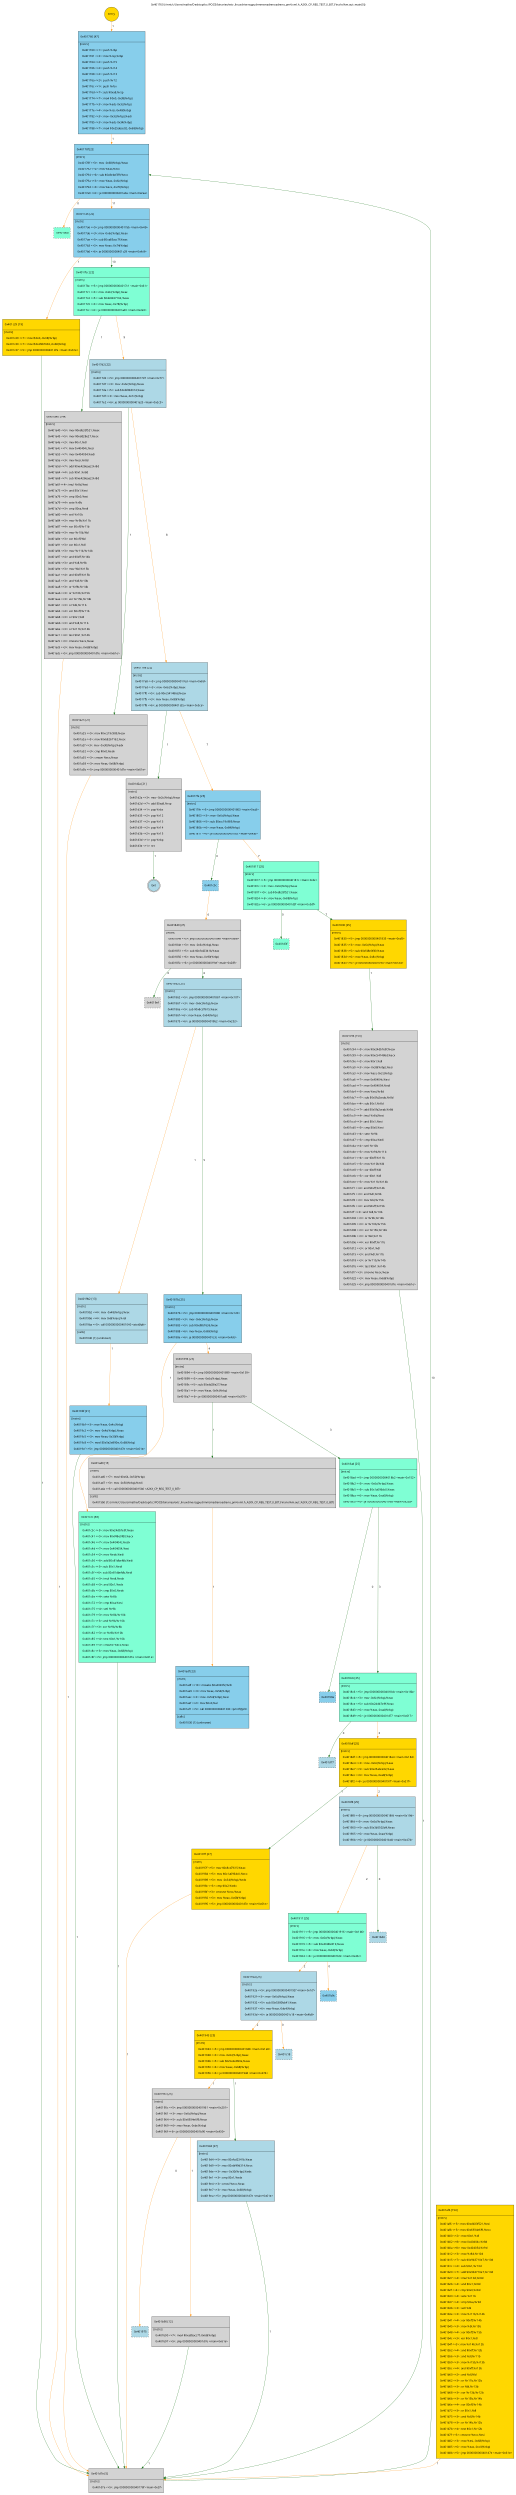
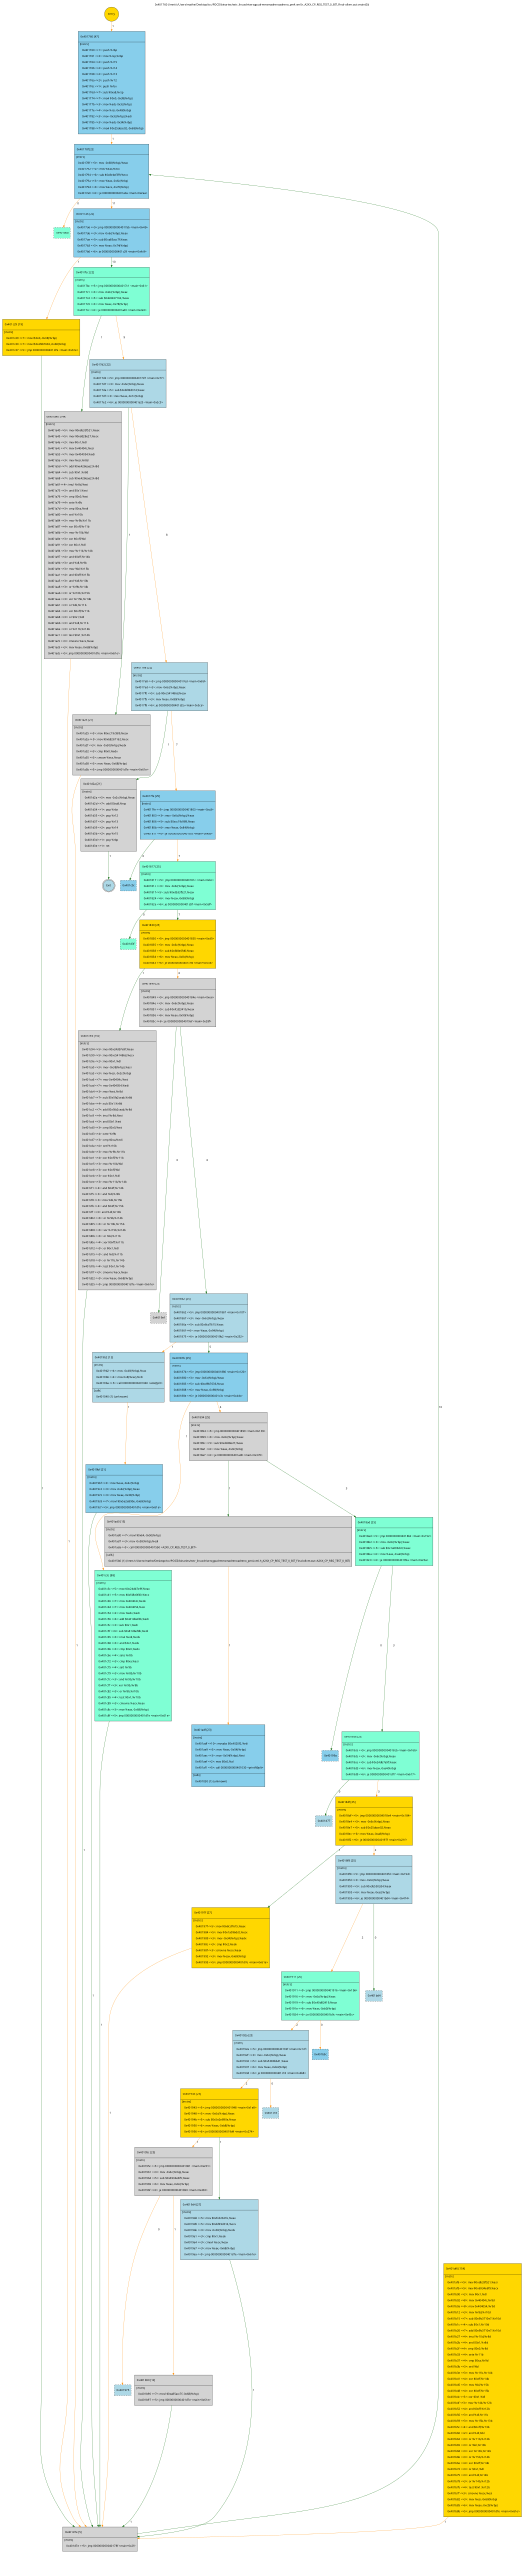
edge "0x401c0c" -> "0x401849 [25]": now "0x401830 [25]" -> "0x401849 [25]"
